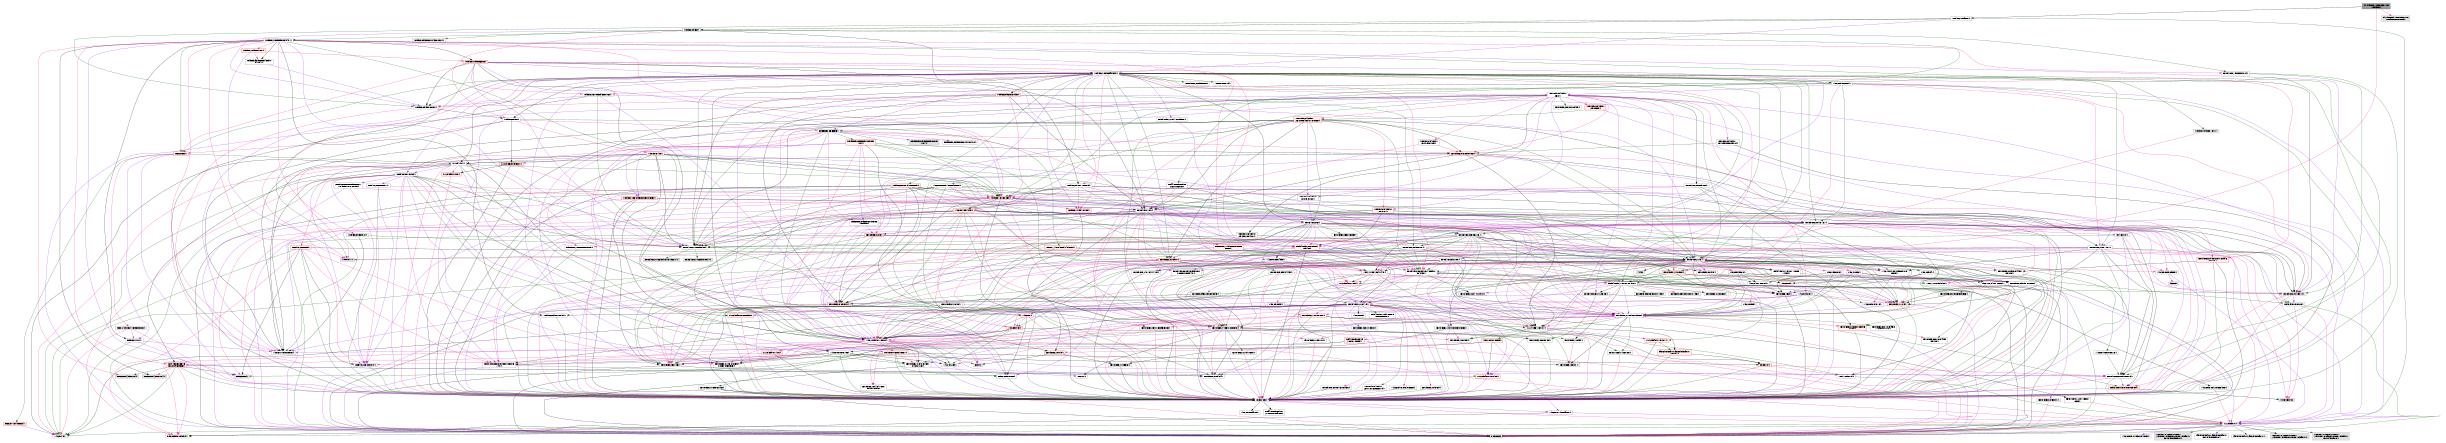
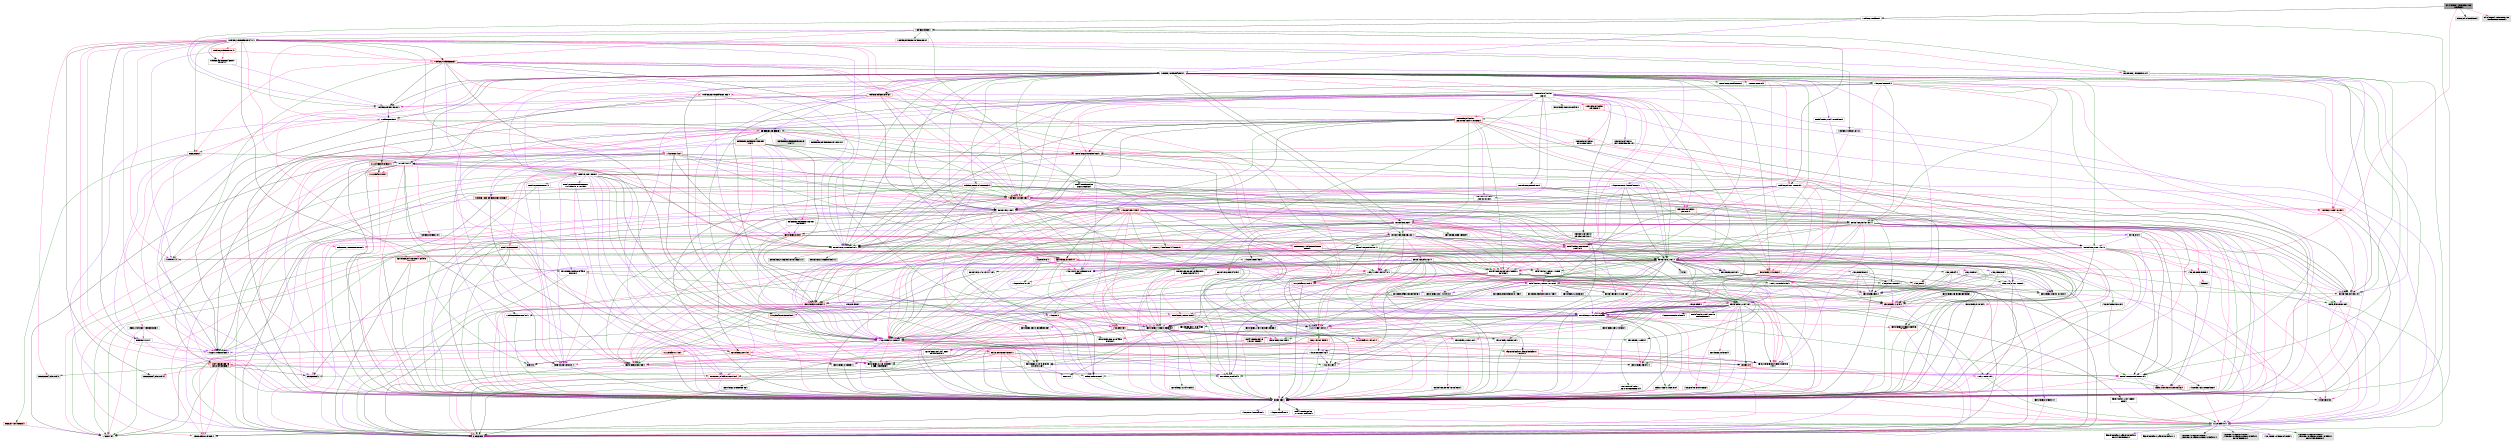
node "Chaos/PhysicsObject.h": added
edge "UObject/UObjectGlobals.h" -> "Stats/Stats.h": removed
edge "Algo/BinarySearch.h" -> "Templates/IdentityFunctor.h": added
edge "Misc/Optional.h" -> "Templates/Invoke.h": now "Misc/Optional.h" -> "Misc/IntrusiveUnsetOptional State.h"
node "Misc/State.h": label "Misc/State.h" -> "Misc/CompressionFlags.h"
node "HAL/PlatformAtomics.h": label "HAL/PlatformAtomics.h" -> "PLATFORM/PlatformAtomics.h"
edge "UBT/MemoryBase.h" -> "Misc/CoreMiscDefines.h": now "UBT/MemoryBase.h" -> "CoreTypes.h"
